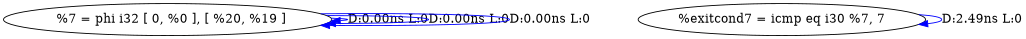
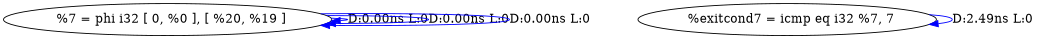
node "%exitcond7 = icmp eq i30 %7, 7": label "%exitcond7 = icmp eq i30 %7, 7" -> "%exitcond7 = icmp eq i32 %7, 7"
